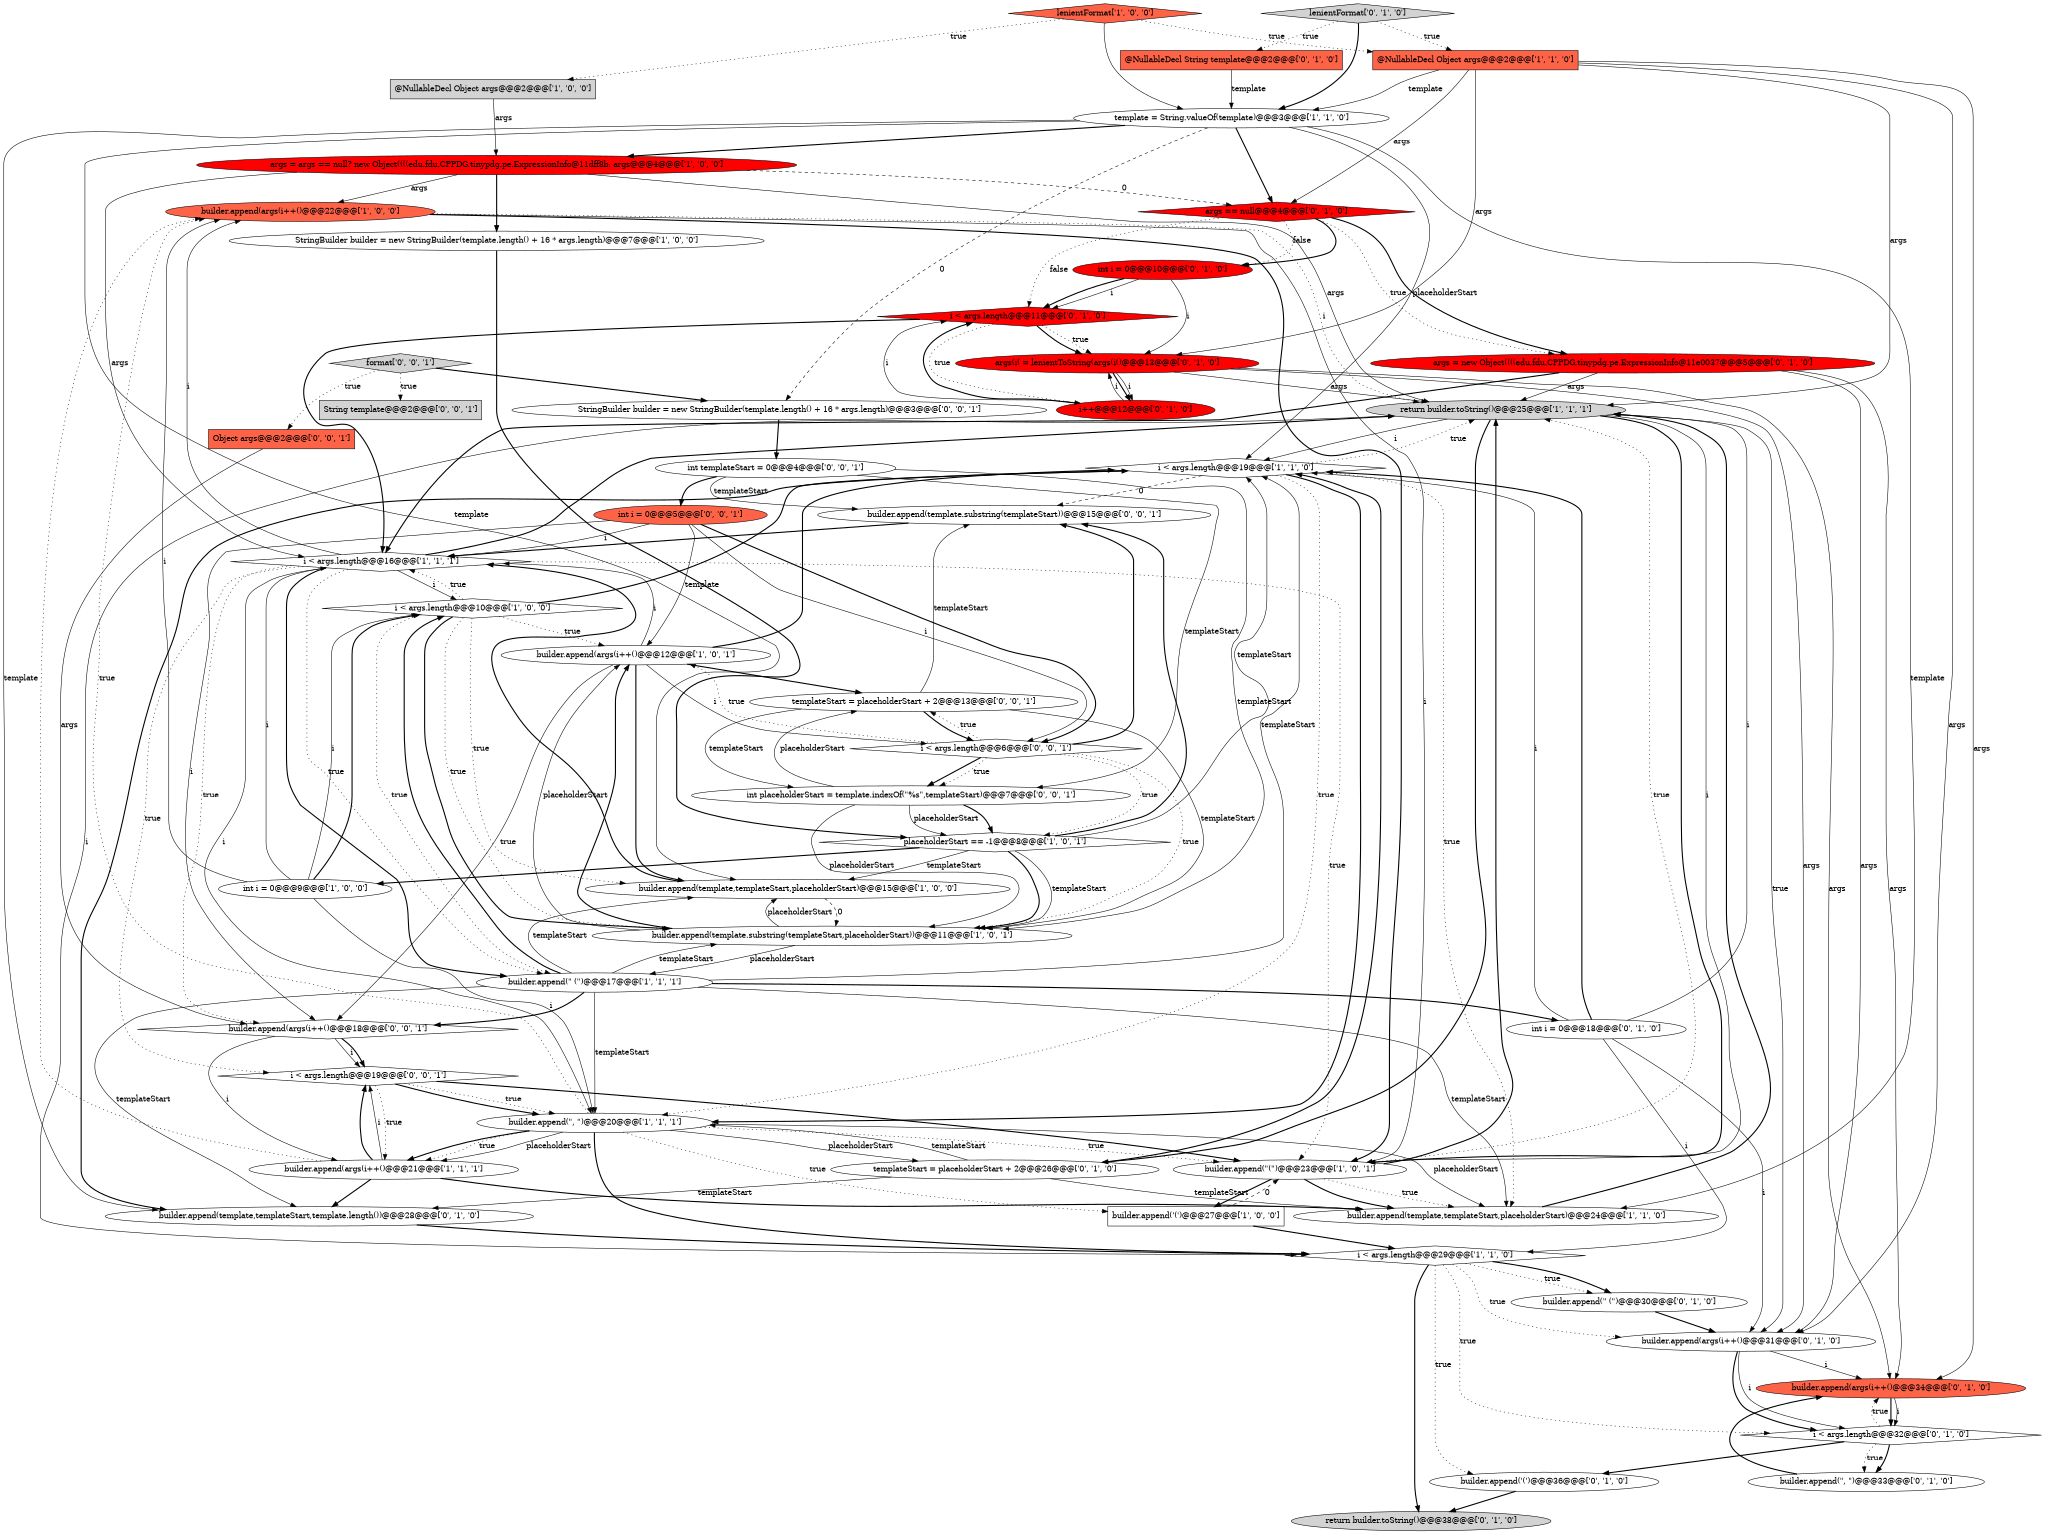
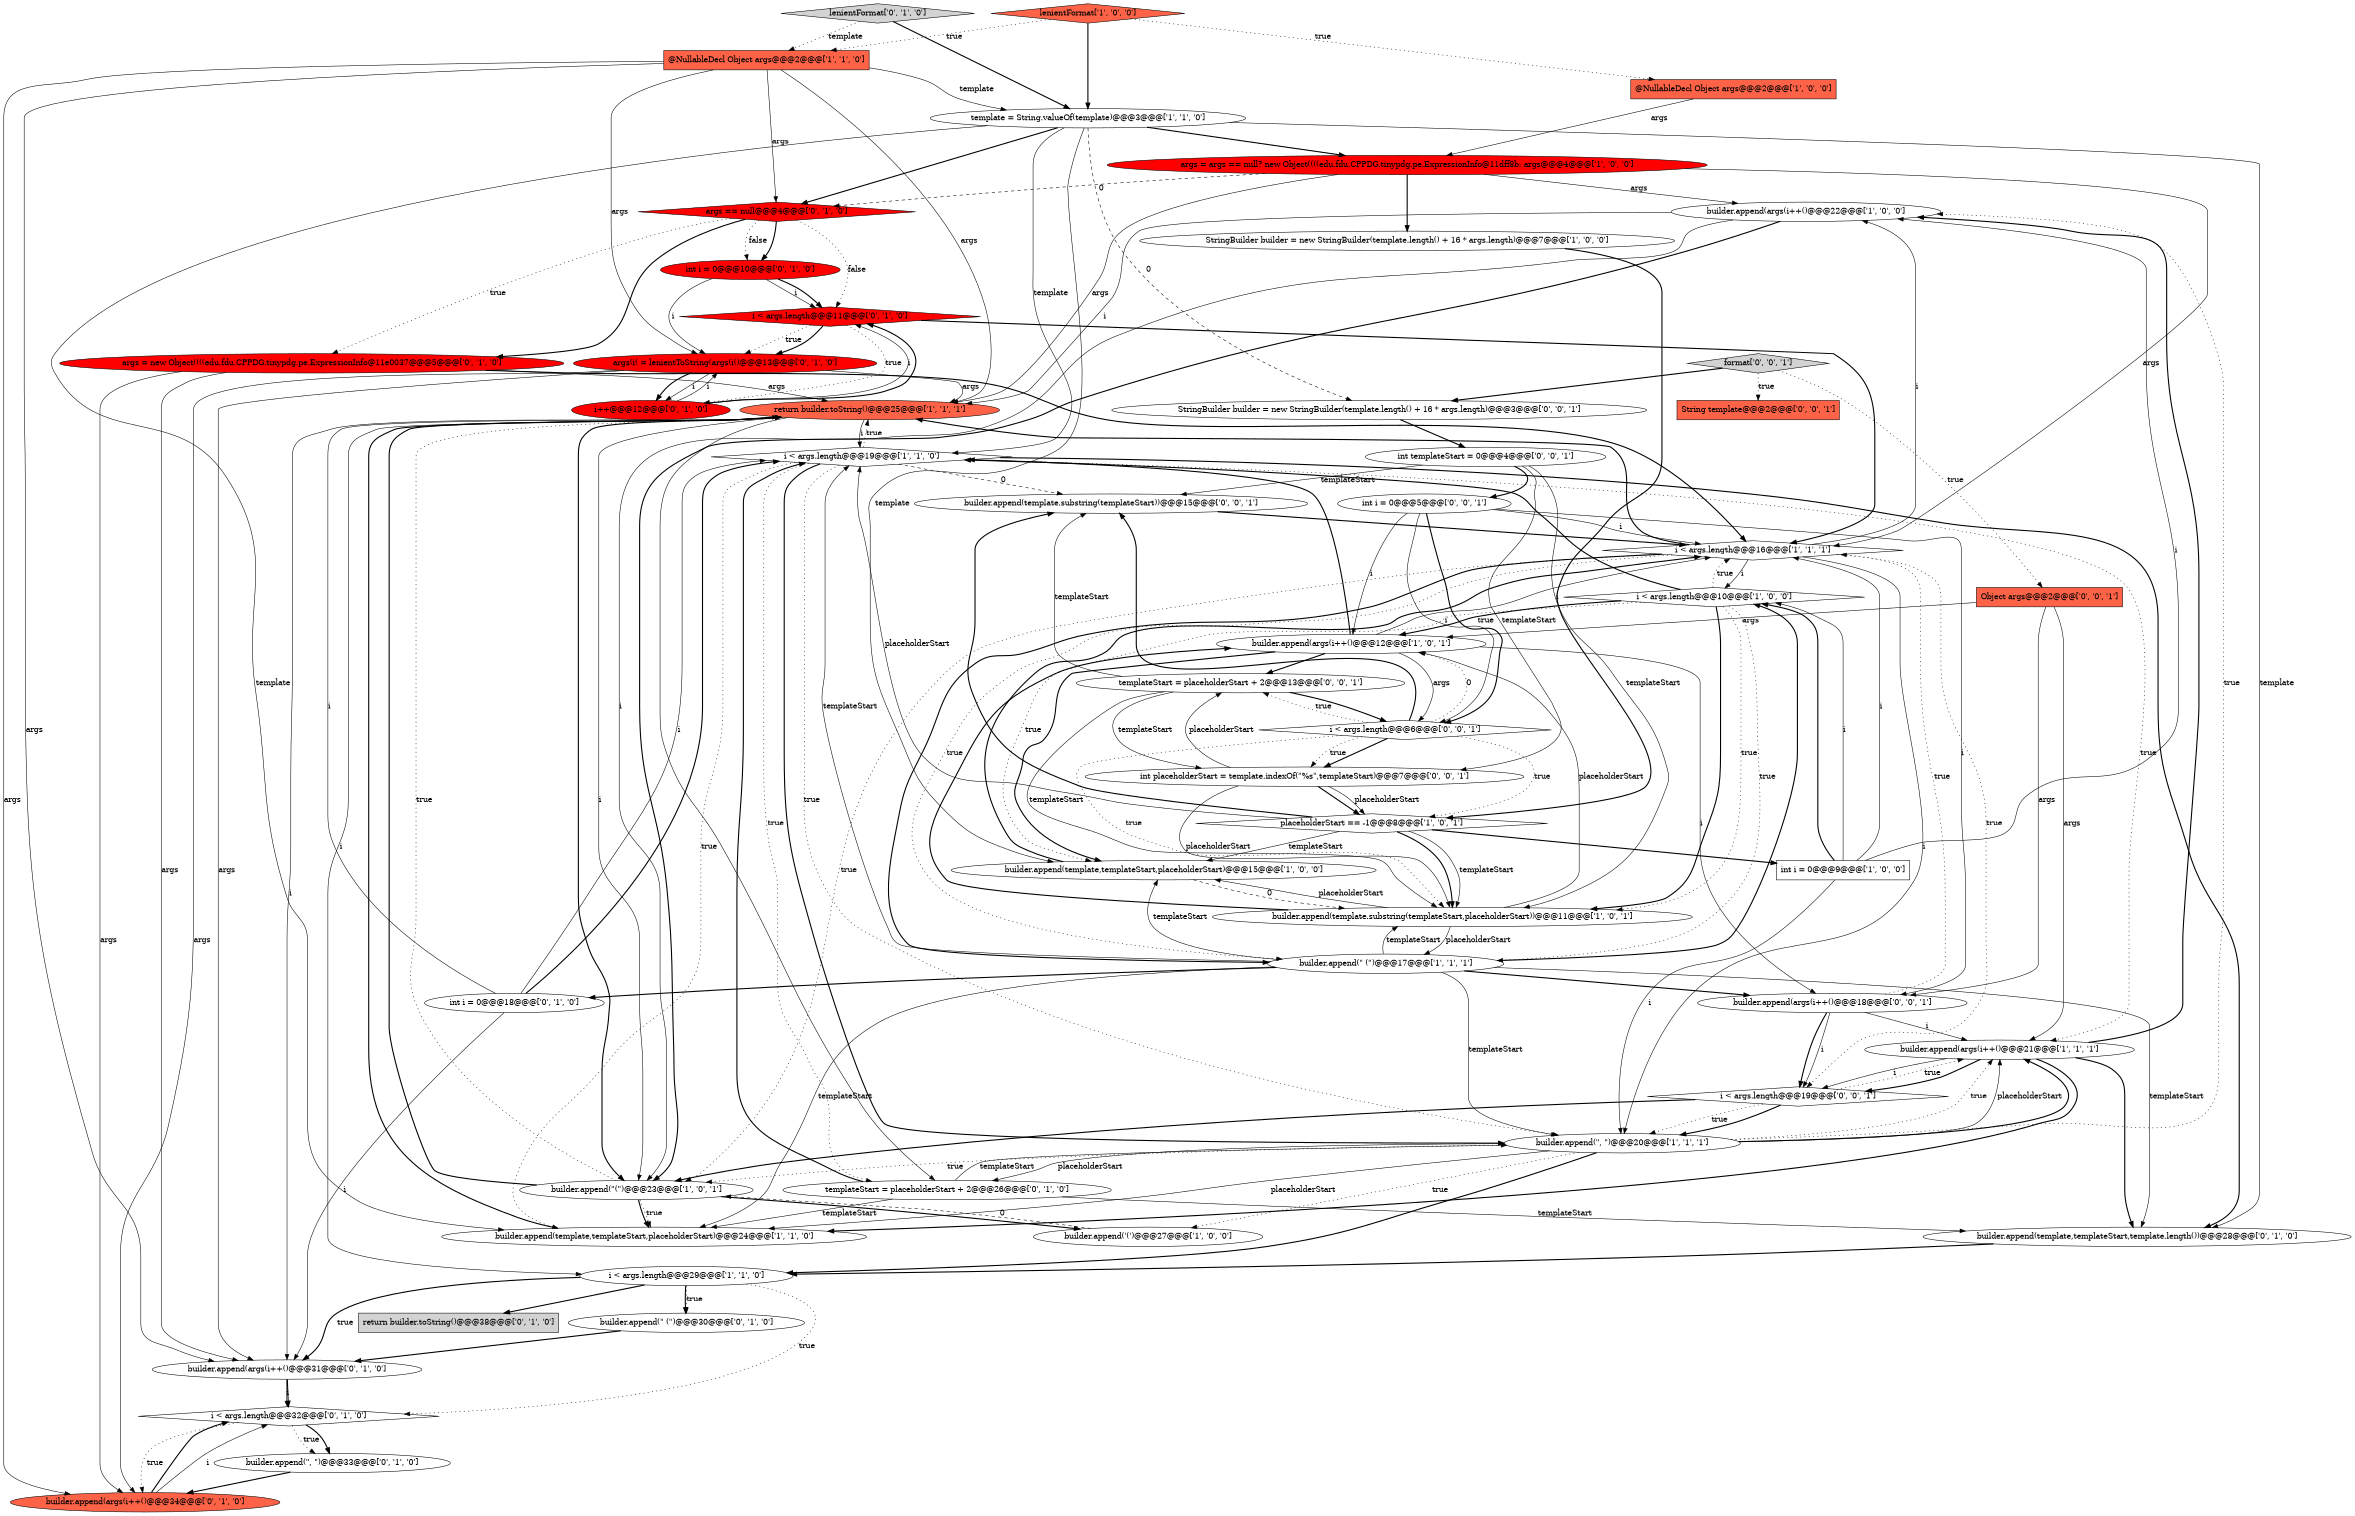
edge "lenientFormat['0', '1', '0']" -> "@NullableDecl Object args@@@2@@@['1', '1', '0']": label "true" -> "template"
node "@NullableDecl String template@@@2@@@['0', '1', '0']": removed
edge "lenientFormat['1', '0', '0']" -> "template = String.valueOf(template)@@@3@@@['1', '1', '0']": style solid -> bold
node "@NullableDecl Object args@@@2@@@['1', '0', '0']": fillcolor lightgray -> tomato
node "builder.append(args(i++()@@@22@@@['1', '0', '0']": fillcolor tomato -> white
edge "builder.append(args(i++()@@@22@@@['1', '0', '0']" -> "return builder.toString()@@@25@@@['1', '1', '1']": style dotted -> solid
edge "template = String.valueOf(template)@@@3@@@['1', '1', '0']" -> "i < args.length@@@19@@@['1', '1', '0']": label "placeholderStart" -> "template"
node "String template@@@2@@@['0', '0', '1']": fillcolor lightgray -> tomato
node "return builder.toString()@@@25@@@['1', '1', '1']": fillcolor lightgray -> tomato
edge "i < args.length@@@19@@@['1', '1', '0']" -> "builder.append(args(i++()@@@21@@@['1', '1', '1']": added, label "true"
node "int i = 0@@@5@@@['0', '0', '1']": fillcolor tomato -> white
edge "int i = 0@@@5@@@['0', '0', '1']" -> "builder.append(args(i++()@@@12@@@['1', '0', '1']": label "template" -> "i"
edge "Object args@@@2@@@['0', '0', '1']" -> "builder.append(args(i++()@@@12@@@['1', '0', '1']": added, label "args"
edge "i < args.length@@@10@@@['1', '0', '0']" -> "builder.append(args(i++()@@@12@@@['1', '0', '1']": style dotted -> bold
edge "placeholderStart == -1@@@8@@@['1', '0', '1']" -> "i < args.length@@@19@@@['1', '1', '0']": label "templateStart" -> "placeholderStart"
edge "builder.append(args(i++()@@@12@@@['1', '0', '1']" -> "i < args.length@@@6@@@['0', '0', '1']": label "i" -> "args"
edge "i < args.length@@@6@@@['0', '0', '1']" -> "builder.append(args(i++()@@@12@@@['1', '0', '1']": label "true" -> "0"
edge "builder.append(args(i++()@@@21@@@['1', '1', '1']" -> "builder.append(args(i++()@@@22@@@['1', '0', '0']": style dotted -> bold
edge "i < args.length@@@16@@@['1', '1', '1']" -> "builder.append(args(i++()@@@18@@@['0', '0', '1']": reversed
edge "i < args.length@@@19@@@['1', '1', '0']" -> "templateStart = placeholderStart + 2@@@26@@@['0', '1', '0']": added, label "true"
edge "Object args@@@2@@@['0', '0', '1']" -> "builder.append(args(i++()@@@21@@@['1', '1', '1']": added, label "args"
edge "builder.append(args(i++()@@@12@@@['1', '0', '1']" -> "builder.append(args(i++()@@@18@@@['0', '0', '1']": label "true" -> "i"
node "int i = 0@@@9@@@['1', '0', '0']": shape ellipse -> box
edge "return builder.toString()@@@25@@@['1', '1', '1']" -> "builder.append(args(i++()@@@31@@@['0', '1', '0']": label "true" -> "i"
edge "return builder.toString()@@@25@@@['1', '1', '1']" -> "templateStart = placeholderStart + 2@@@26@@@['0', '1', '0']": style bold -> solid
node "builder.append(args(i++()@@@18@@@['0', '0', '1']": shape diamond -> ellipse
edge "int i = 0@@@18@@@['0', '1', '0']" -> "i < args.length@@@29@@@['1', '1', '0']": removed, label "i"
node "builder.append('(')@@@27@@@['1', '0', '0']": shape box -> ellipse
edge "builder.append('(')@@@27@@@['1', '0', '0']" -> "i < args.length@@@29@@@['1', '1', '0']": removed
node "i < args.length@@@29@@@['1', '1', '0']": shape diamond -> ellipse
edge "i < args.length@@@29@@@['1', '1', '0']" -> "builder.append(args(i++()@@@31@@@['0', '1', '0']": style dotted -> bold
edge "builder.append(args(i++()@@@31@@@['0', '1', '0']" -> "builder.append(args(i++()@@@34@@@['0', '1', '0']": removed, label "i"
node "builder.append('(')@@@36@@@['0', '1', '0']": removed
node "return builder.toString()@@@38@@@['0', '1', '0']": shape ellipse -> box
